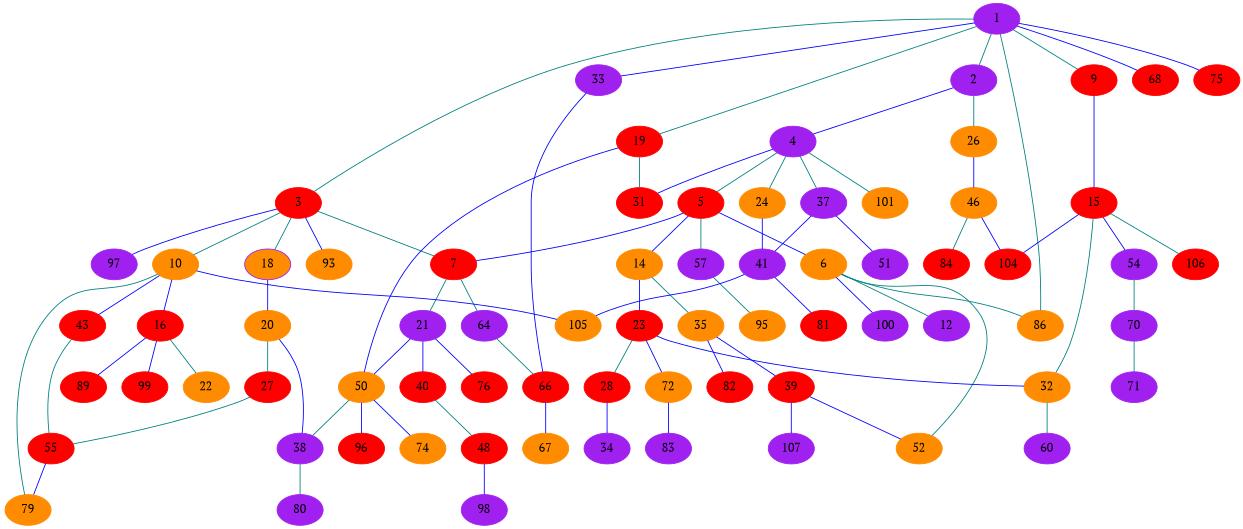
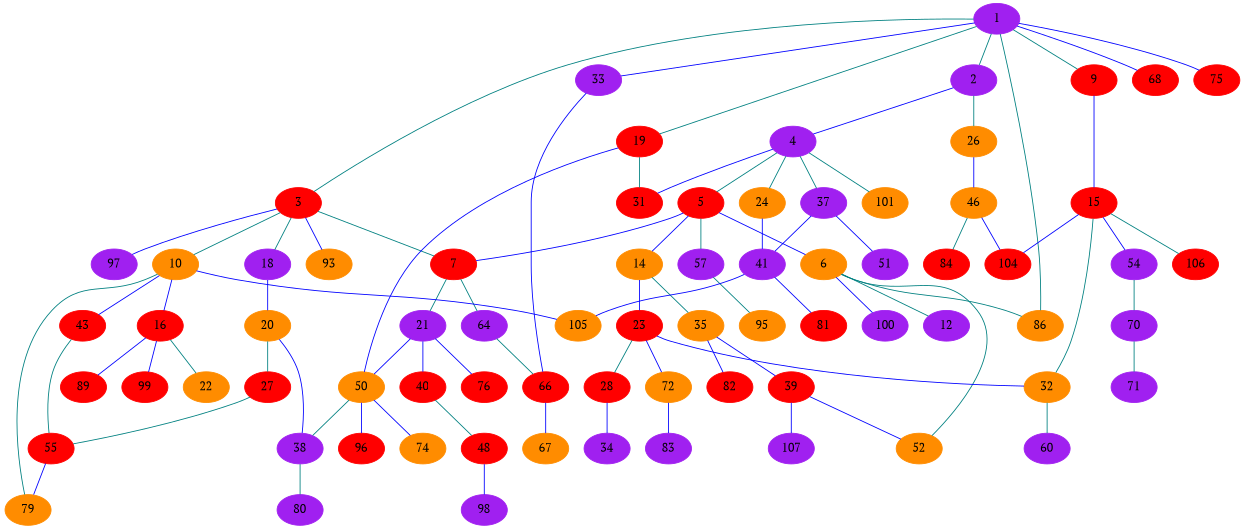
node "18": fillcolor darkorange -> purple
